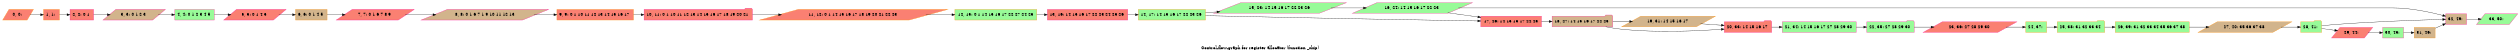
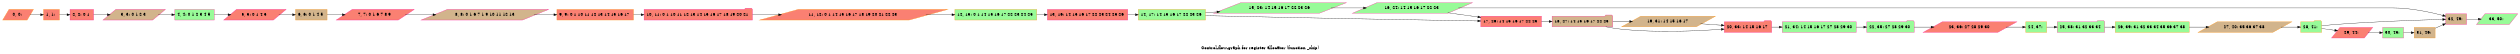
node "12, 15: 0 1 14 15 16 17 22 27 24 25": label "12, 15: 0 1 14 15 16 17 22 27 24 25" -> "12, 15: 0 1 14 15 16 17 22 23 24 25"
node "17, 26: 14 15 15 17 22 23": label "17, 26: 14 15 15 17 22 23" -> "17, 26: 14 15 16 17 22 23"
node "25, 38: 31 32 33 34": color darkorange -> deeppink
